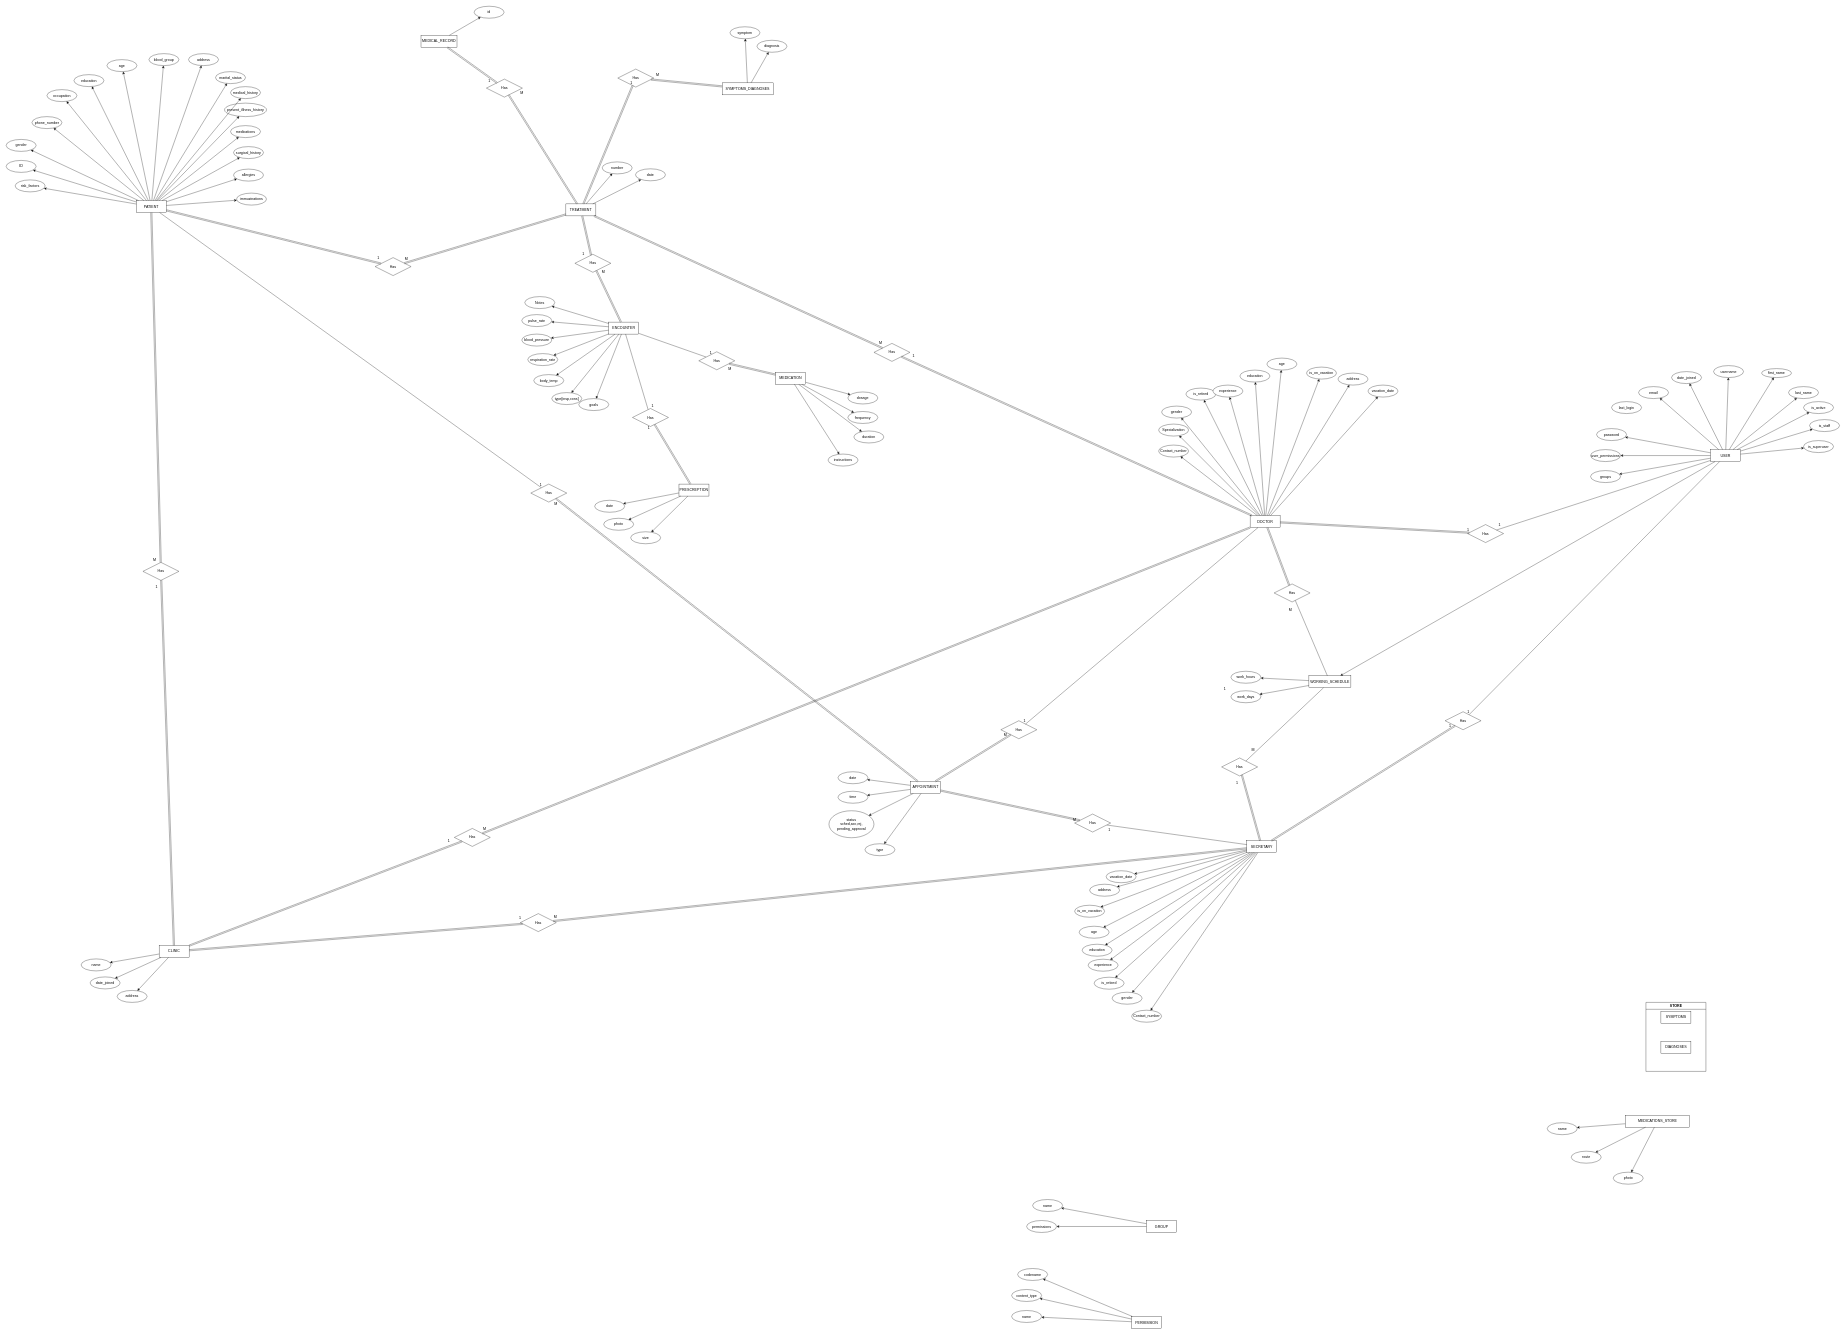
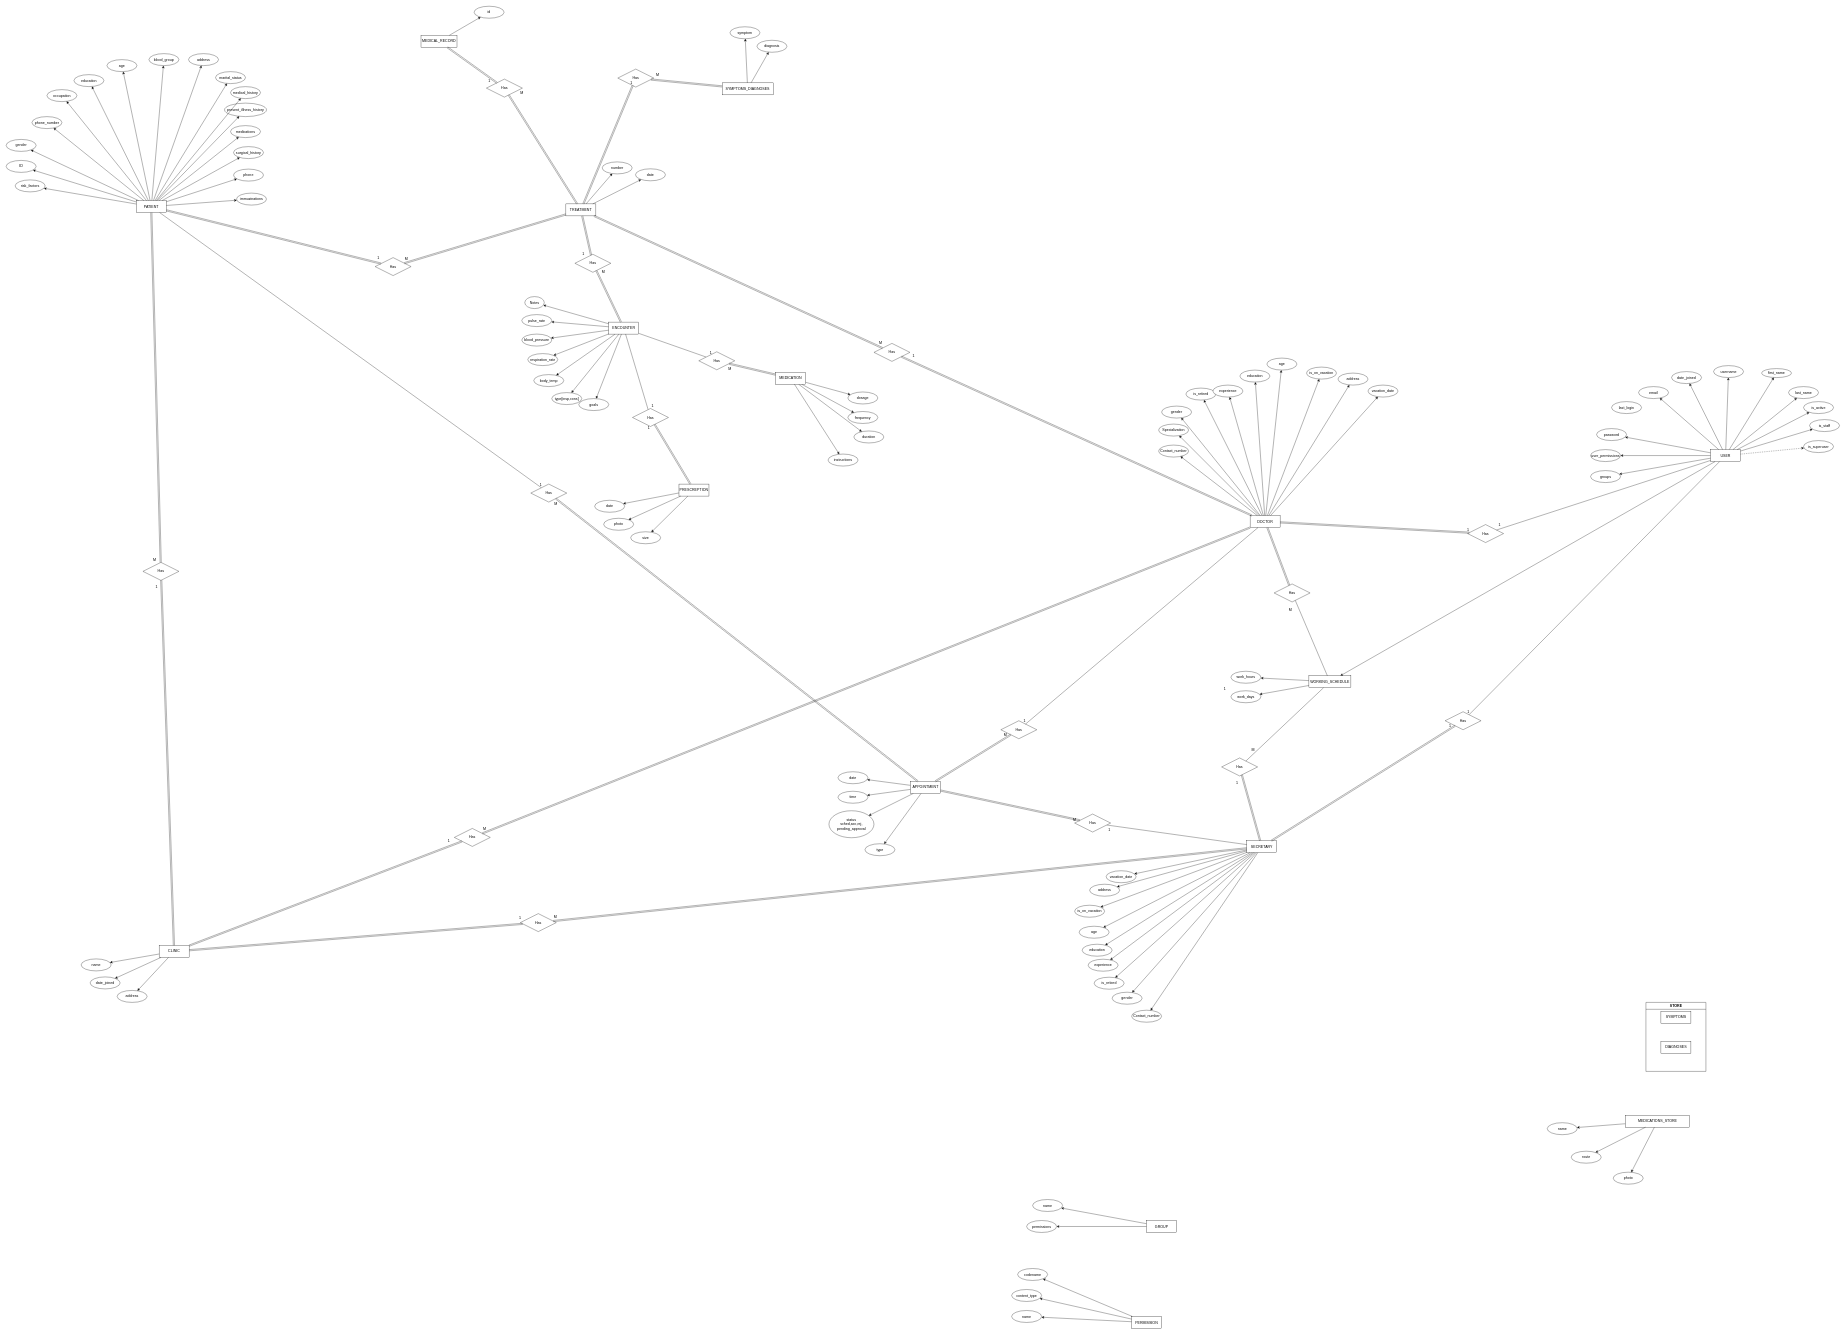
node "allergies": label "allergies" -> "phone"
node "Notes": size 30x12 -> 20x12
edge "USER" -> "is_superuser": style solid -> dashed
